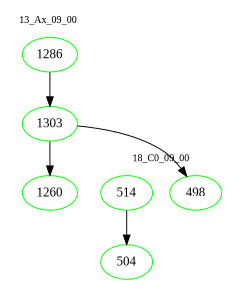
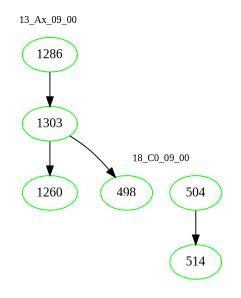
edge "514" -> "504": reversed
